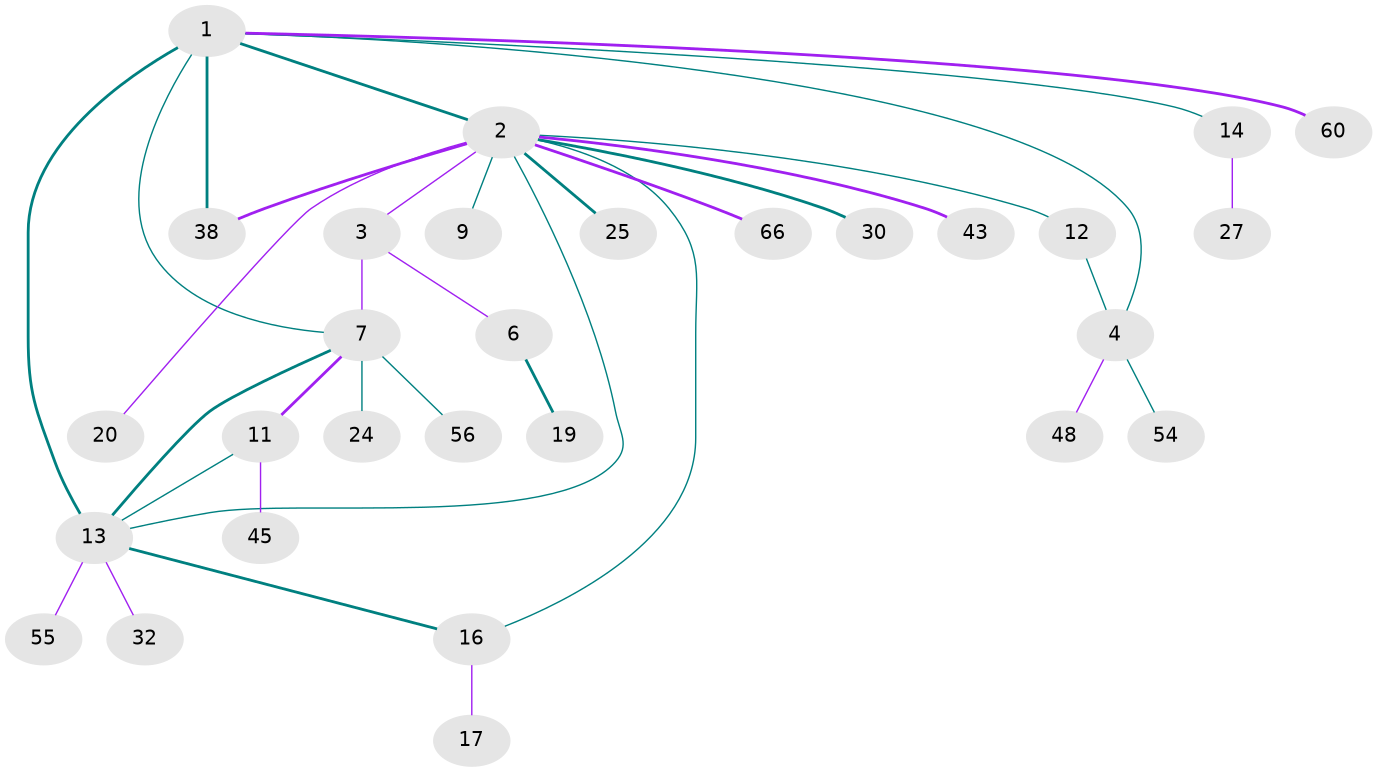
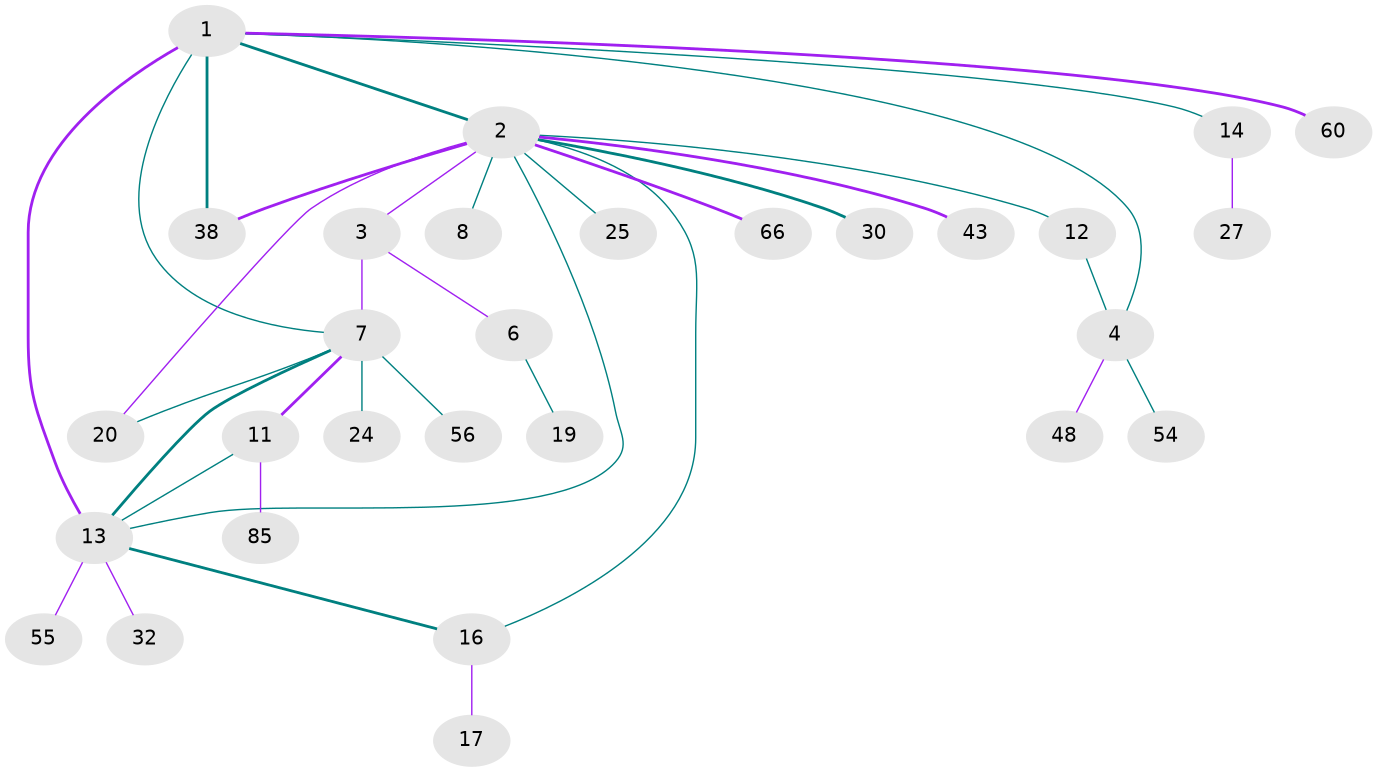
edge "2" -- "25": style bold -> solid
node "9": label "9" -> "8"
edge "1" -- "13": color teal -> purple
edge "7" -- "20": added
edge "6" -- "19": style bold -> solid
node "45": label "45" -> "85"
